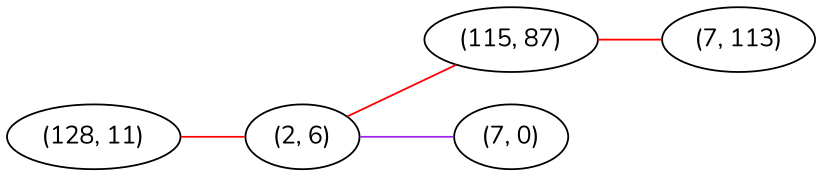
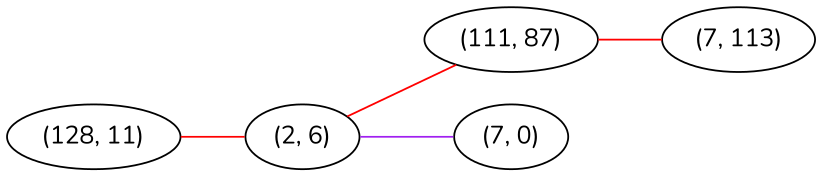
node "(115, 87)": label "(115, 87)" -> "(111, 87)"
